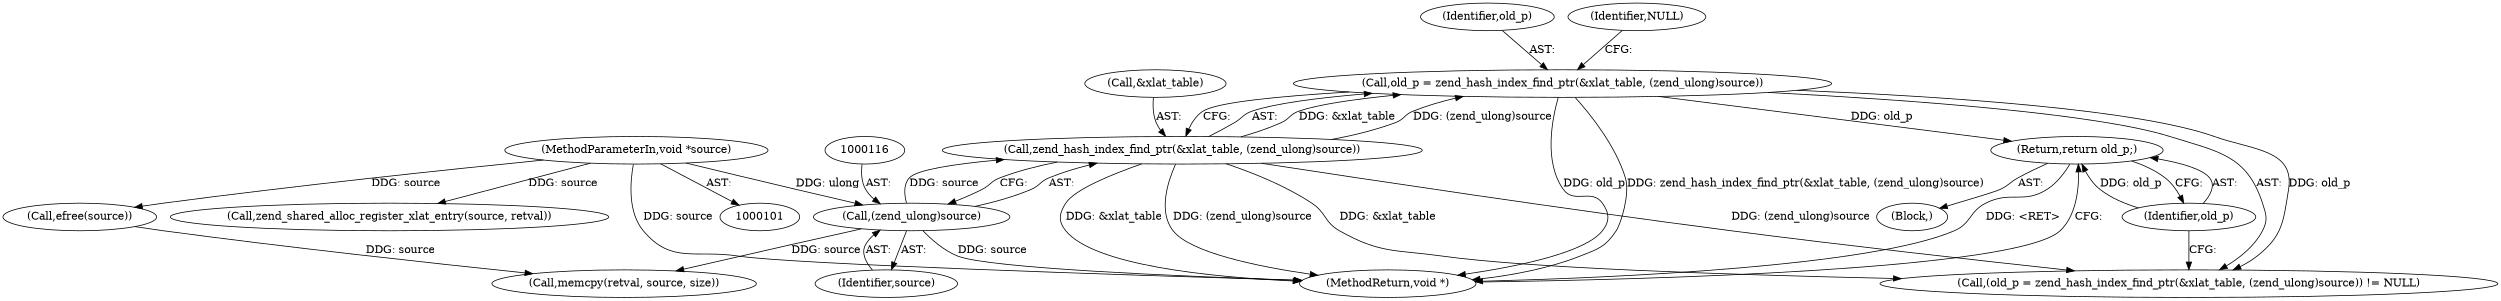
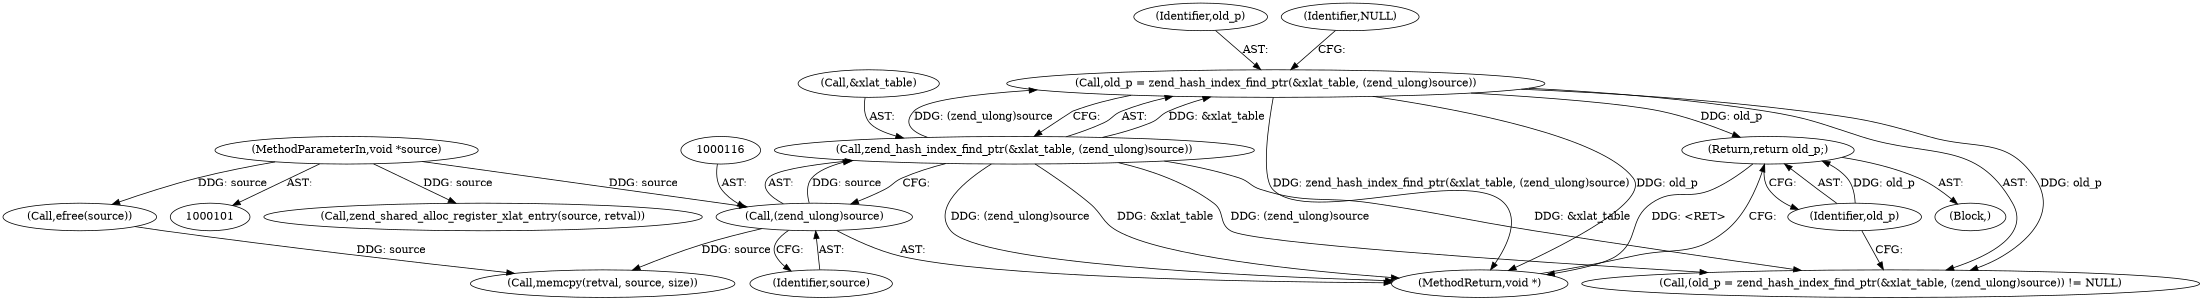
edge "(MethodParameterIn,void *source)" -> "(Call,(zend_ulong)source)": label "DDG: ulong" -> "DDG: source"
edge "(Call,(zend_ulong)source)" -> "(Identifier,source)": label "AST: " -> "CFG: "
edge "(Call,(zend_ulong)source)" -> "(MethodReturn,void *)": label "DDG: source" -> "AST: "
edge "(MethodParameterIn,void *source)" -> "(MethodReturn,void *)": removed, label "DDG: source"
